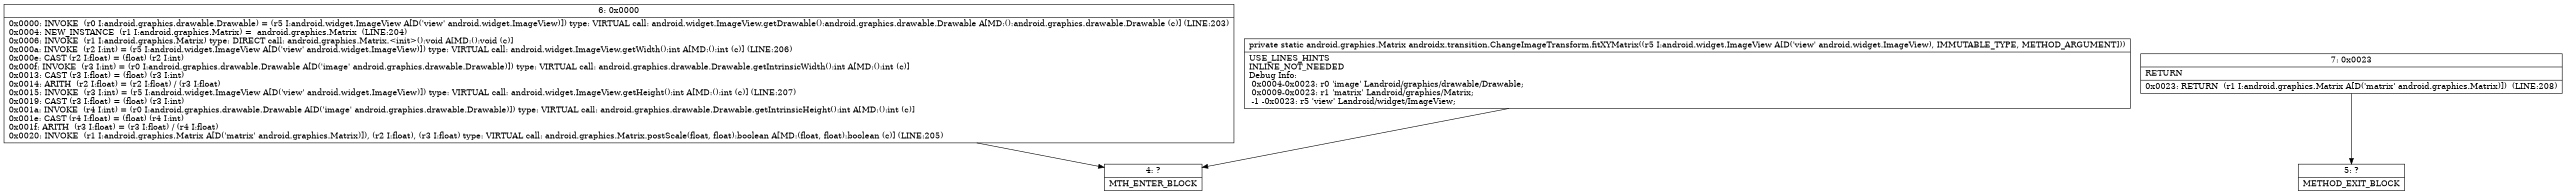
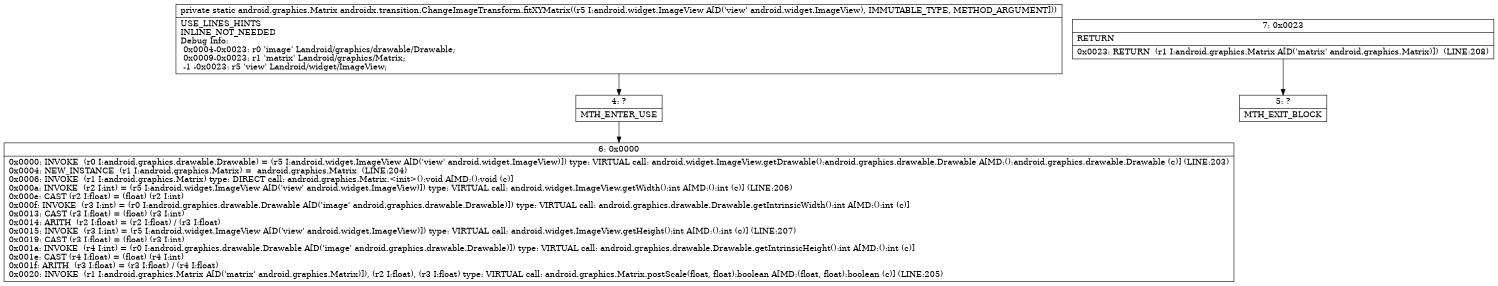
edge "6: 0x0000" -> "4: ?": reversed
node "4: ?": text "MTH_ENTER_BLOCK" -> "MTH_ENTER_USE"
node "5: ?": text "METHOD_EXIT_BLOCK" -> "MTH_EXIT_BLOCK"
